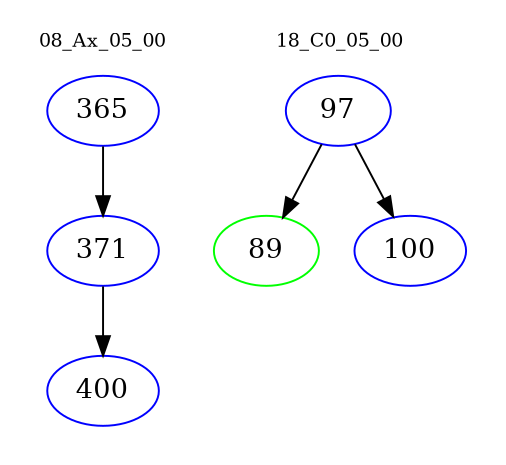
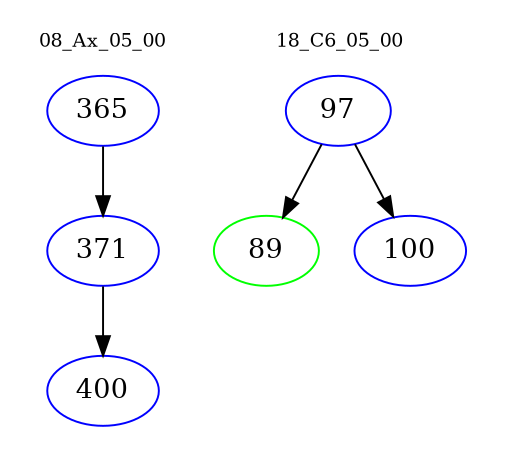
cluster "18_C0_05_00": label "18_C0_05_00" -> "18_C6_05_00"
